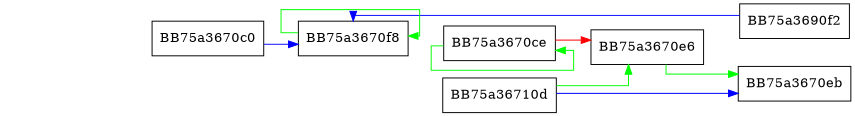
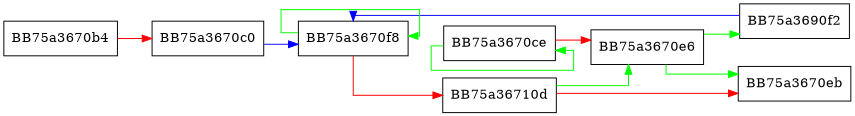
edge "BB75a3670e6" -> "BB75a3690f2": added
node "BB75a3670b4": added
edge "BB75a36710d" -> "BB75a3670eb": color blue -> red
edge "BB75a3670f8" -> "BB75a36710d": added
